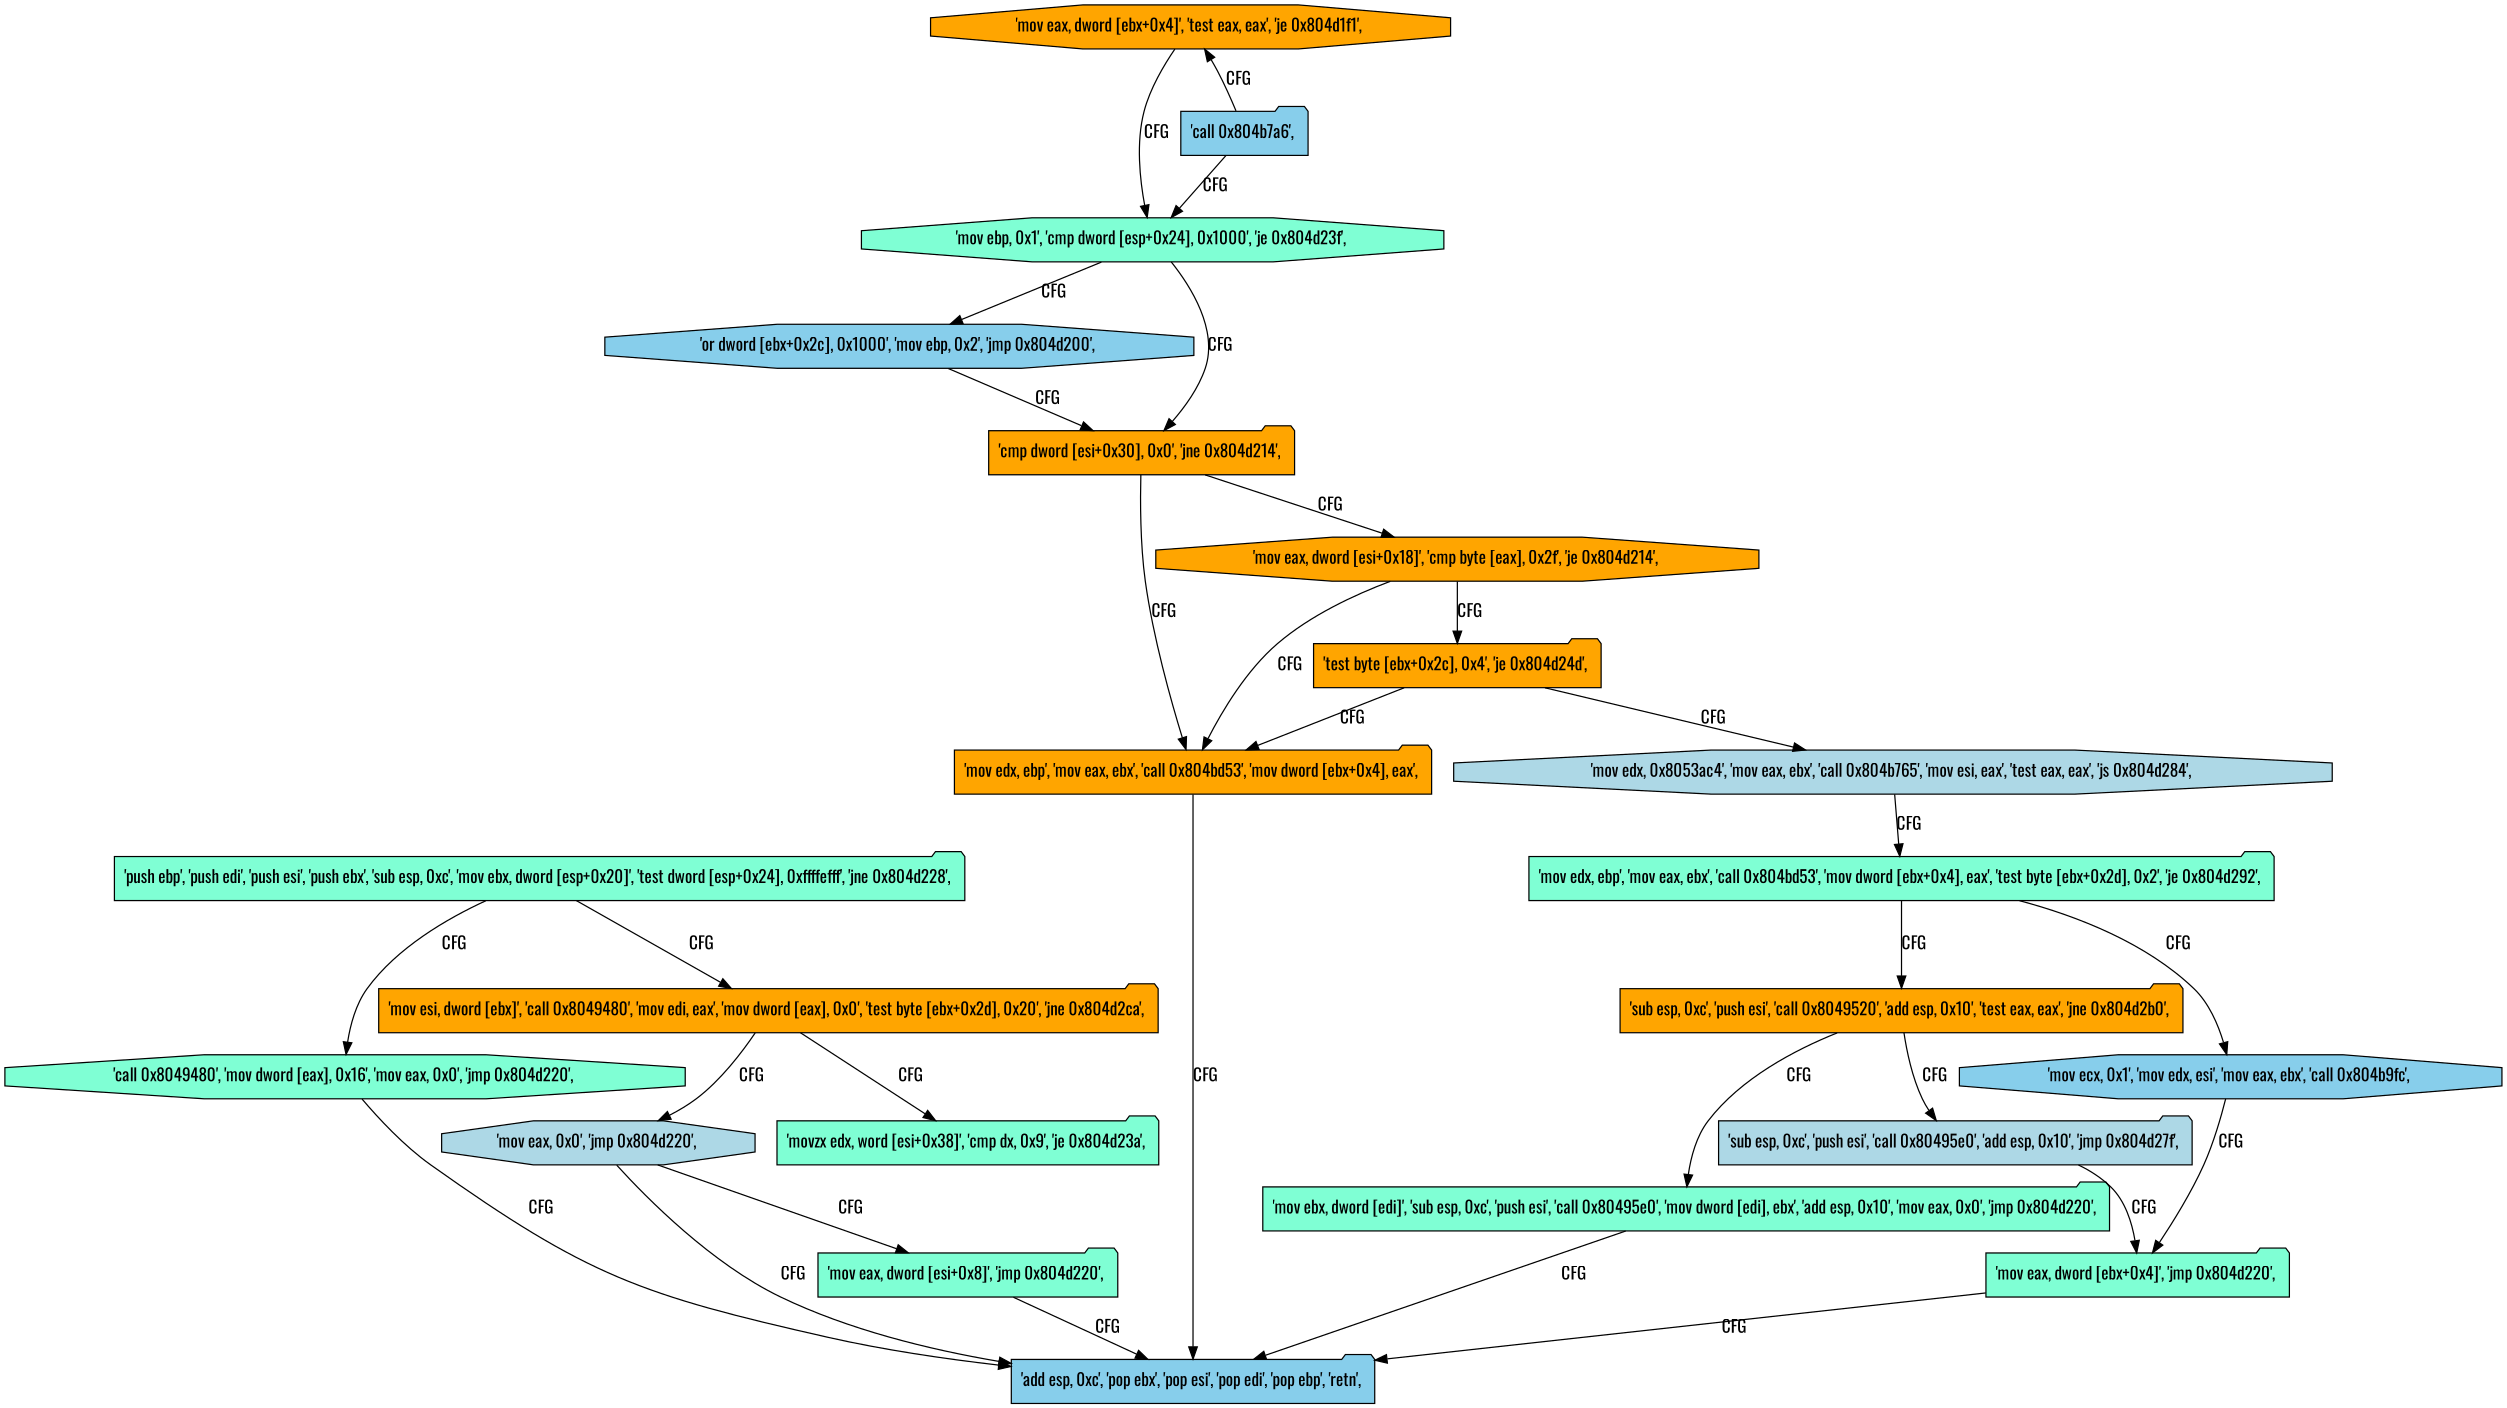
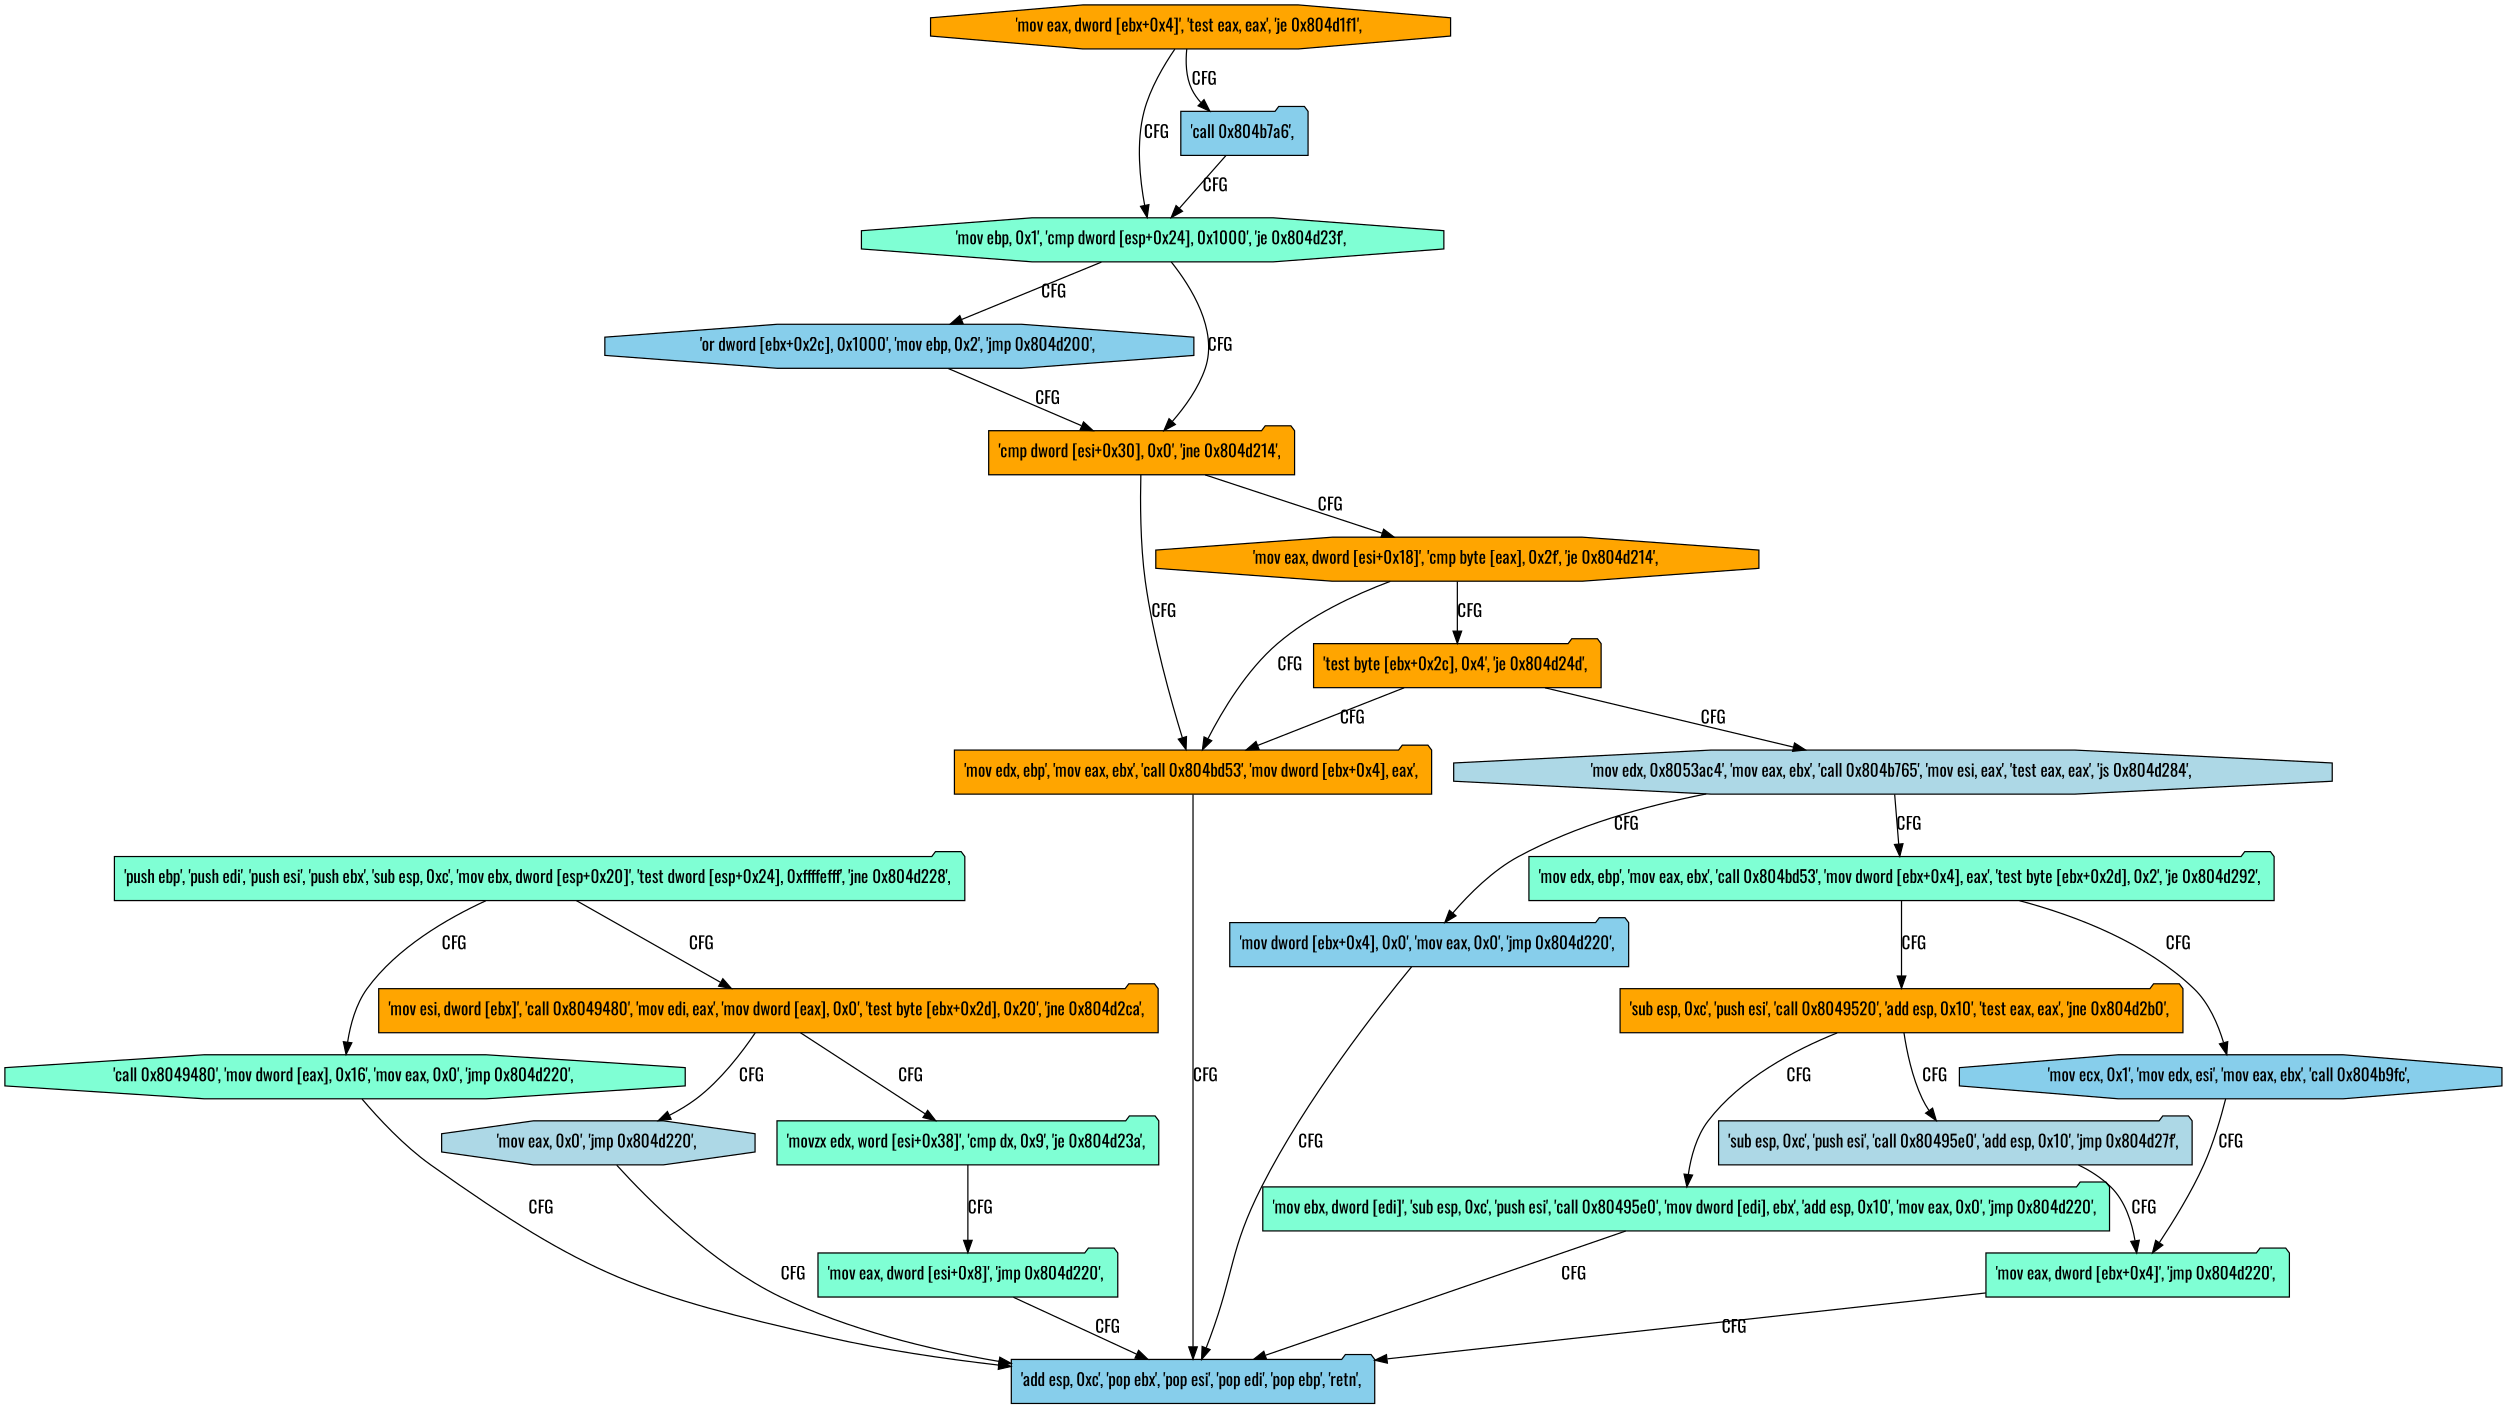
edge "'call 0x804b7a6'," -> "'mov eax, dword [ebx+0x4]', 'test eax, eax', 'je 0x804d1f1',": reversed
node "'mov dword [ebx+0x4], 0x0', 'mov eax, 0x0', 'jmp 0x804d220',": added
edge "'mov eax, 0x0', 'jmp 0x804d220'," -> "'mov eax, dword [esi+0x8]', 'jmp 0x804d220',": now "'movzx edx, word [esi+0x38]', 'cmp dx, 0x9', 'je 0x804d23a'," -> "'mov eax, dword [esi+0x8]', 'jmp 0x804d220',"
